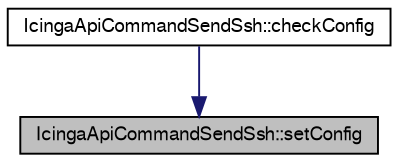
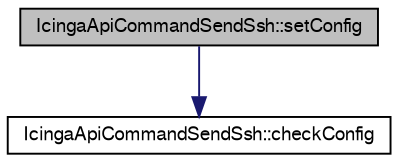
edge "IcingaApiCommandSendSsh::checkConfig" -> "IcingaApiCommandSendSsh::setConfig": reversed
